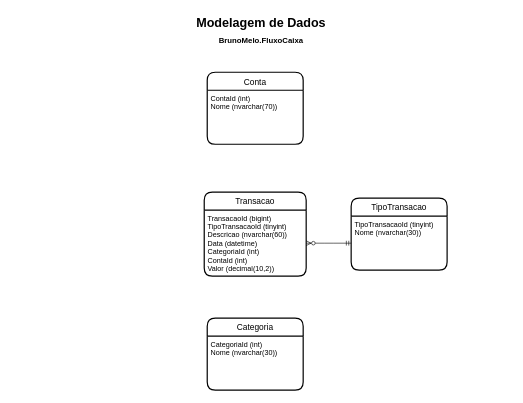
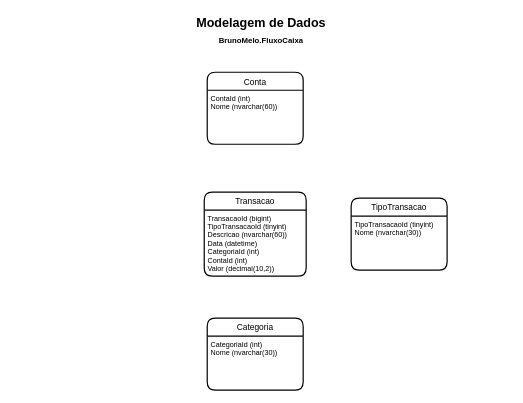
node "ContaId (int) Nome (nvarchar(70))": label "ContaId (int) Nome (nvarchar(70))" -> "ContaId (int) Nome (nvarchar(60))"
edge "TransacaoId (bigint) TipoTransacaoId (tinyint) Descricao (nvarchar(60)) Data (datetime) CategoriaId (int) ContaId (int) Valor (decimal(10,2))" -- "TipoTransacaoId (tinyint) Nome (nvarchar(30))": removed
